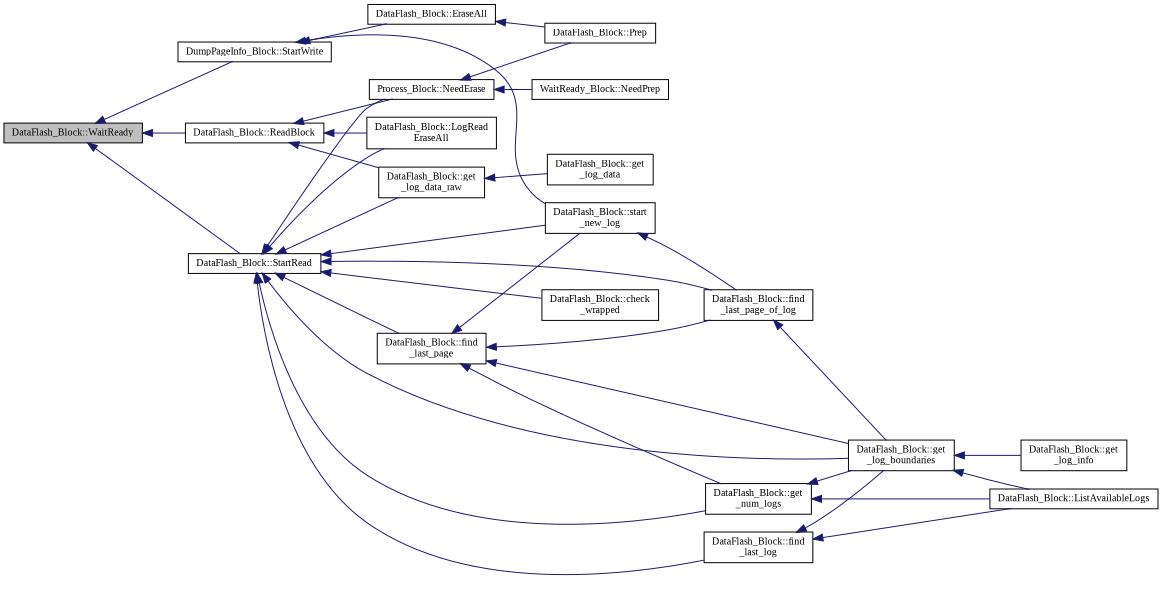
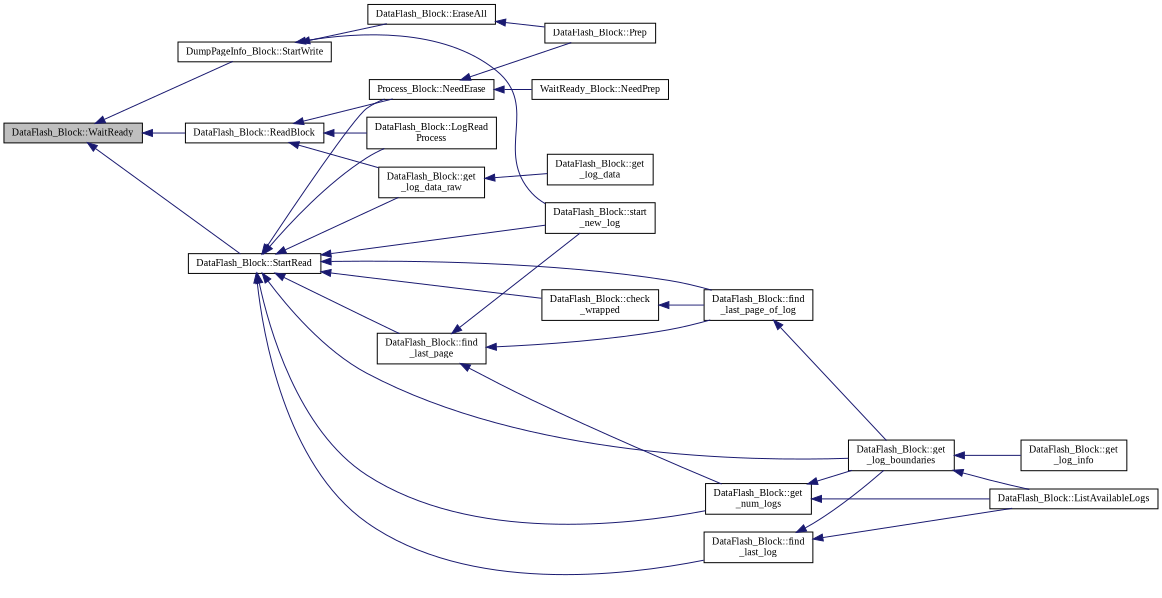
node "DataFlash_Block::LogRead EraseAll": label "DataFlash_Block::LogRead EraseAll" -> "DataFlash_Block::LogRead Process"
edge "DataFlash_Block::find _last_page_of_log" -> "DataFlash_Block::start _new_log": now "DataFlash_Block::find _last_page_of_log" -> "DataFlash_Block::check _wrapped"
edge "DataFlash_Block::get _log_boundaries" -> "DataFlash_Block::find _last_page": removed
